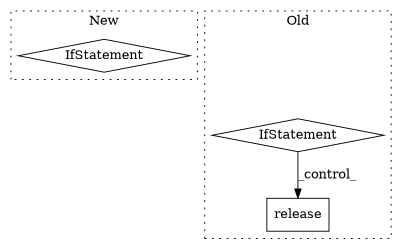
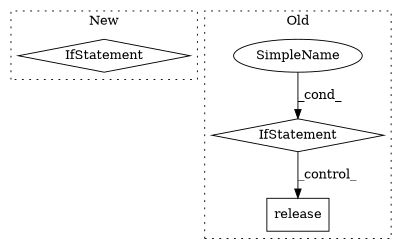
node "SimpleName": added
